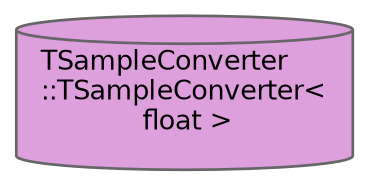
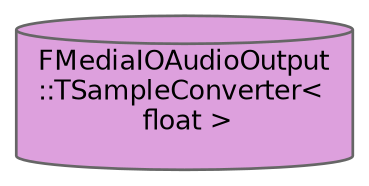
node "TSampleConverter ::TSampleConverter< float >": label "TSampleConverter ::TSampleConverter< float >" -> "FMediaIOAudioOutput ::TSampleConverter< float >"
